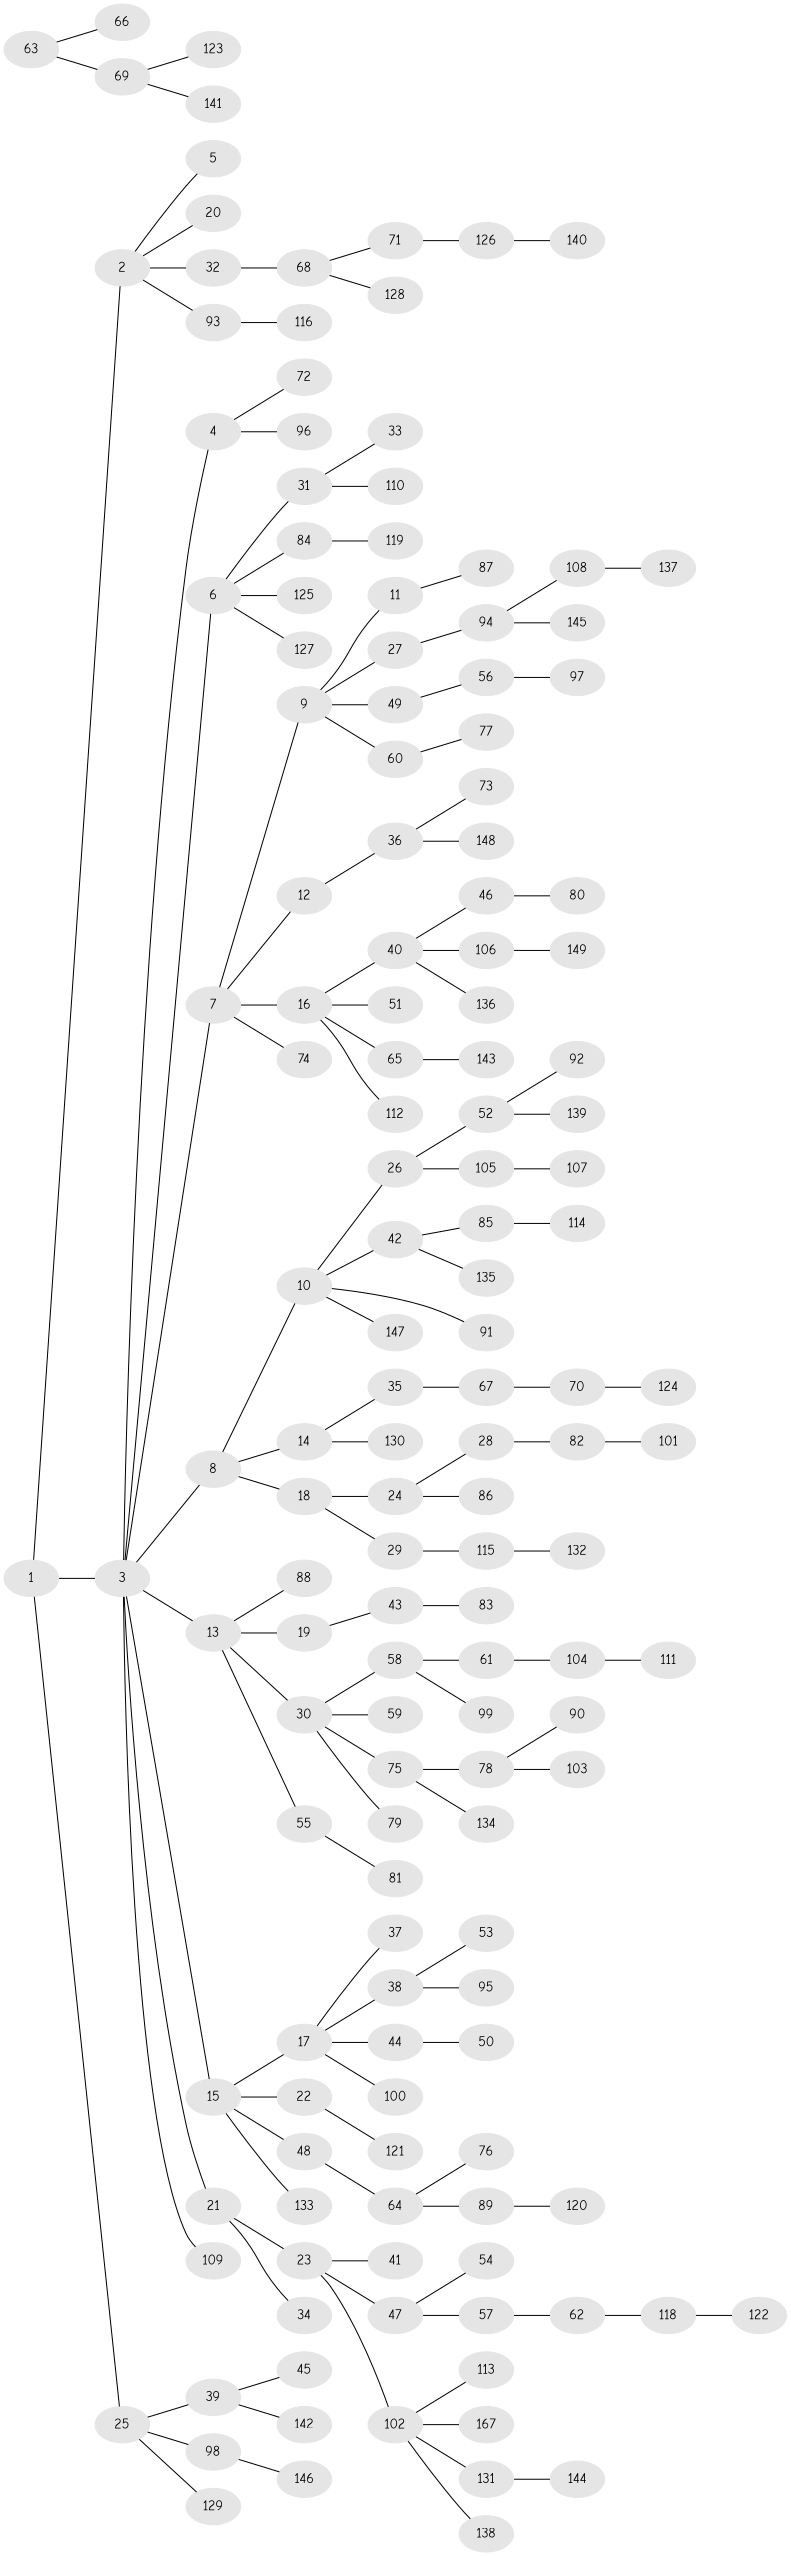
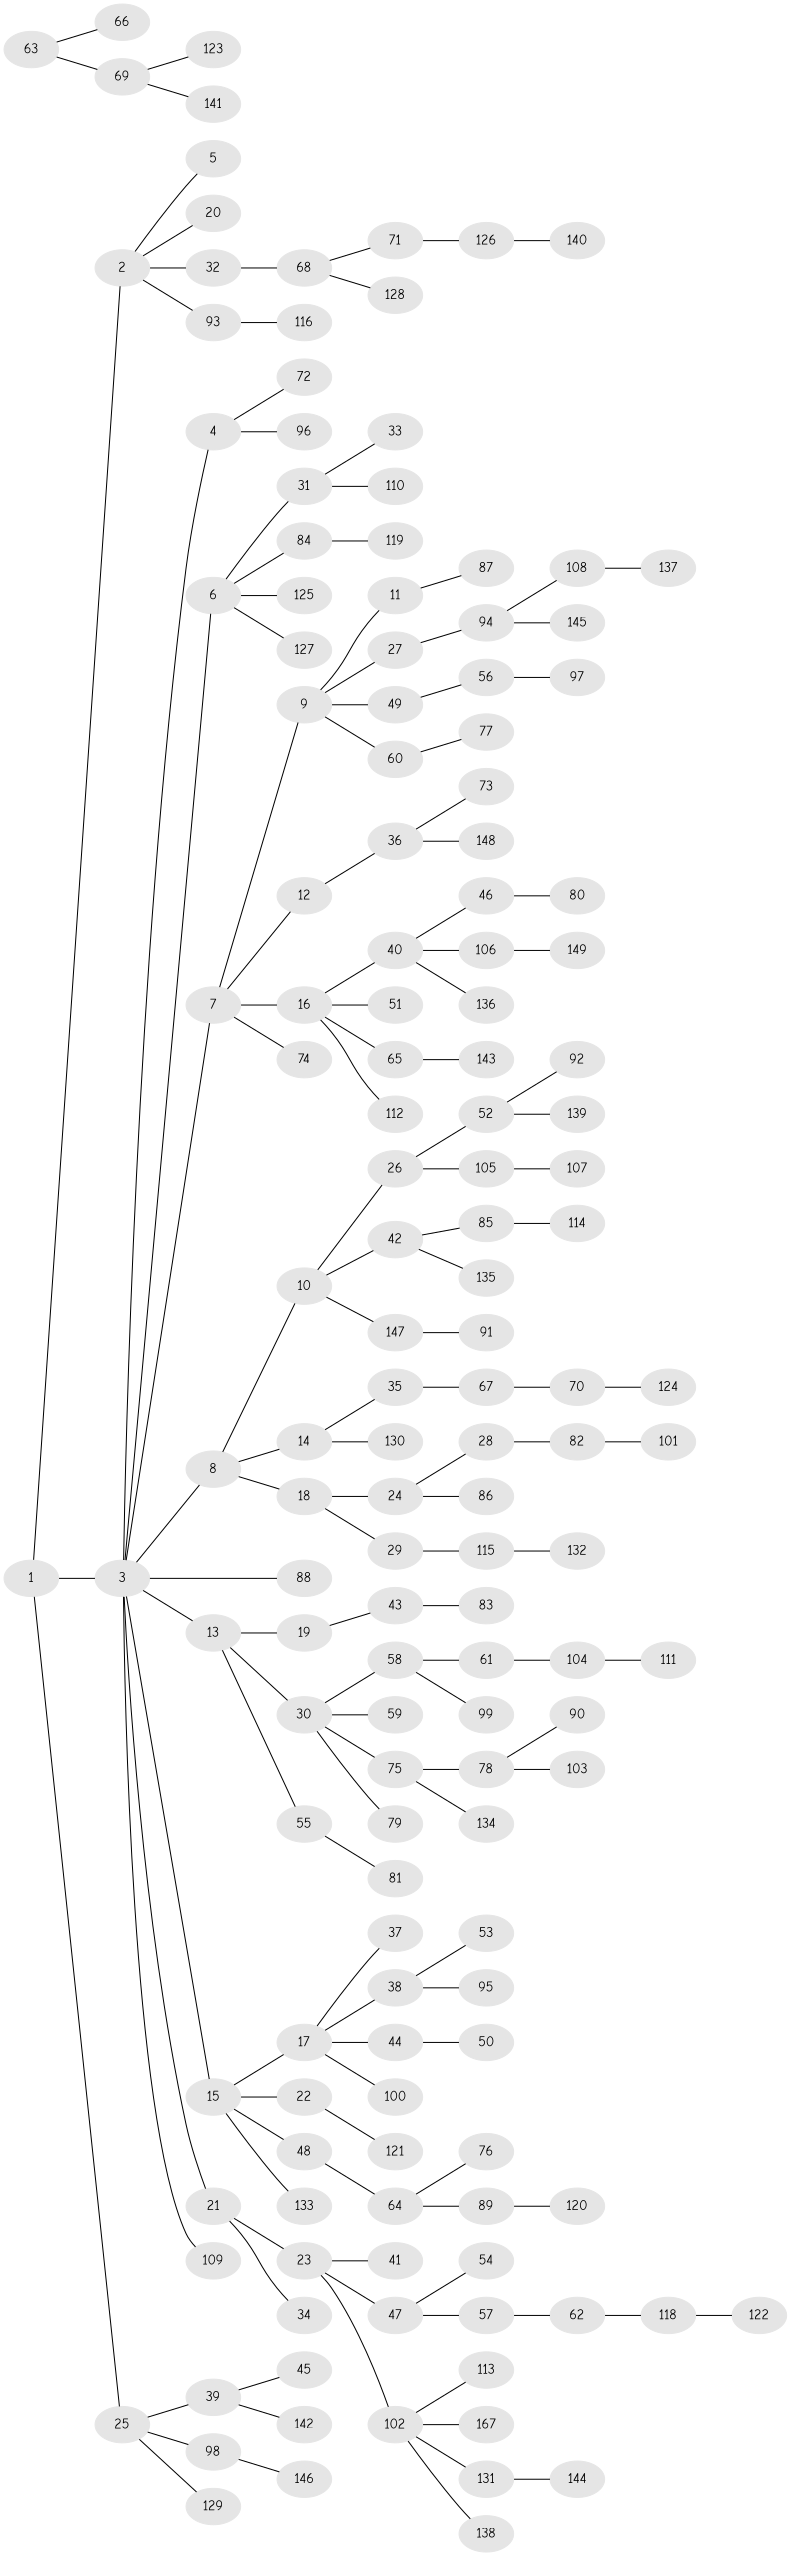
edge "10" -- "91": now "147" -- "91"
edge "88" -- "13": now "88" -- "3"
